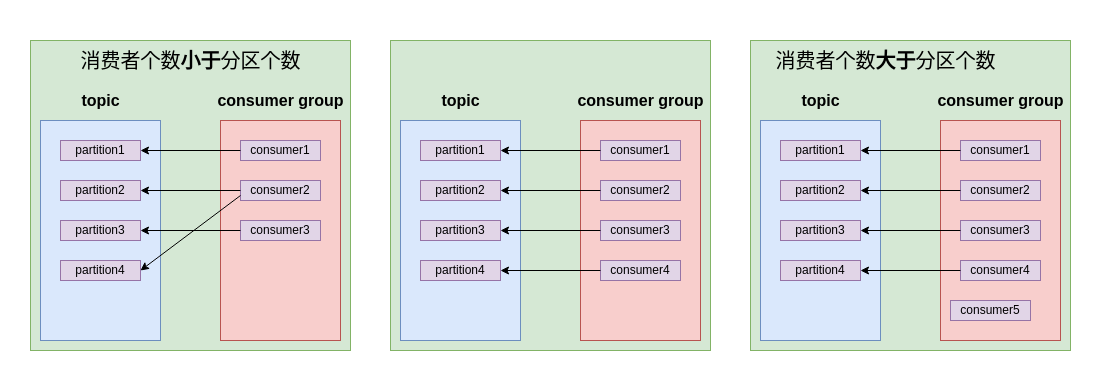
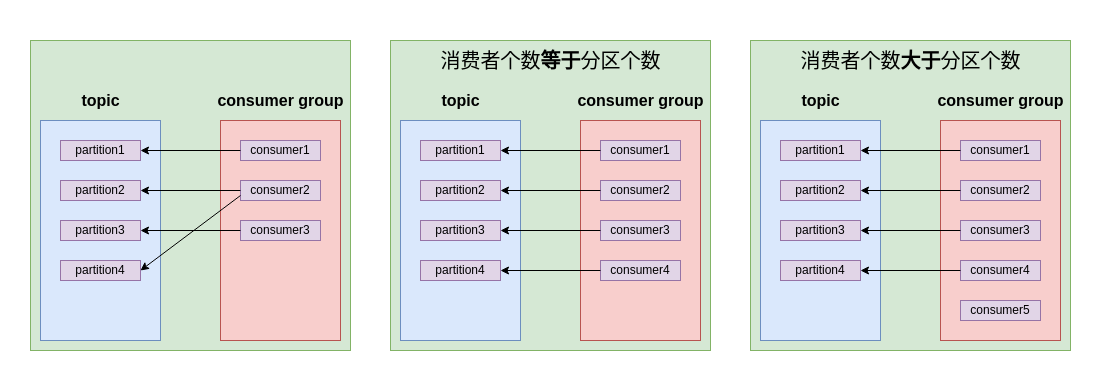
node "消费者个数小于分区个数": removed
node "消费者个数等于分区个数": added
node "消费者个数大于分区个数": moved (886, 61) -> (911, 61)
node "consumer5": moved (991, 311) -> (1001, 311)
